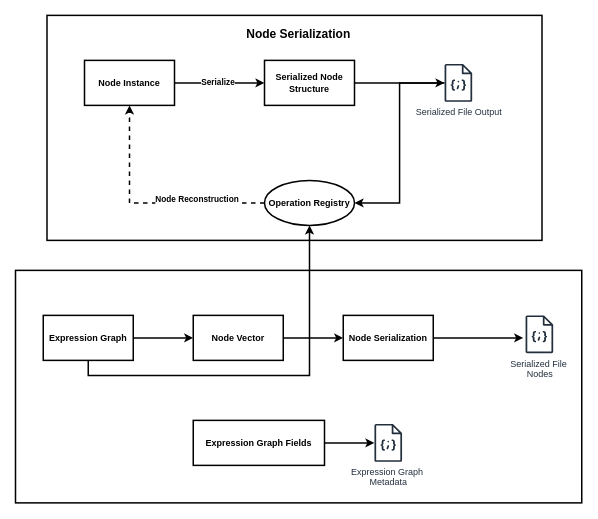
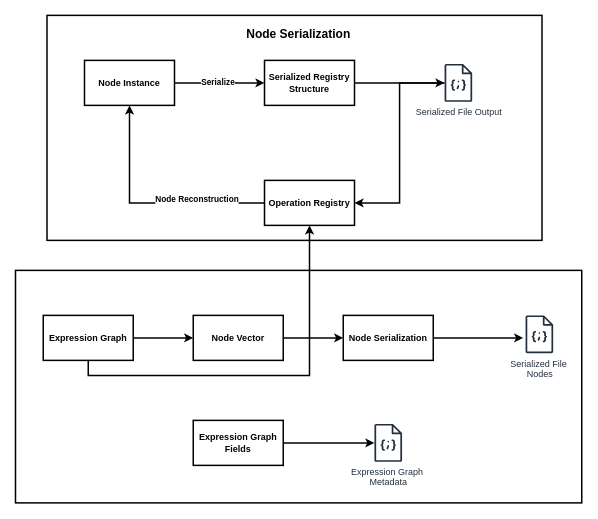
node "Serialized Node Structure": label "Serialized Node Structure" -> "Serialized Registry Structure"
edge "Operation Registry" -> "Node Instance": style dashed -> solid
node "Operation Registry": shape ellipse -> rectangle
node "Expression Graph Fields": size 131x45 -> 90x45
